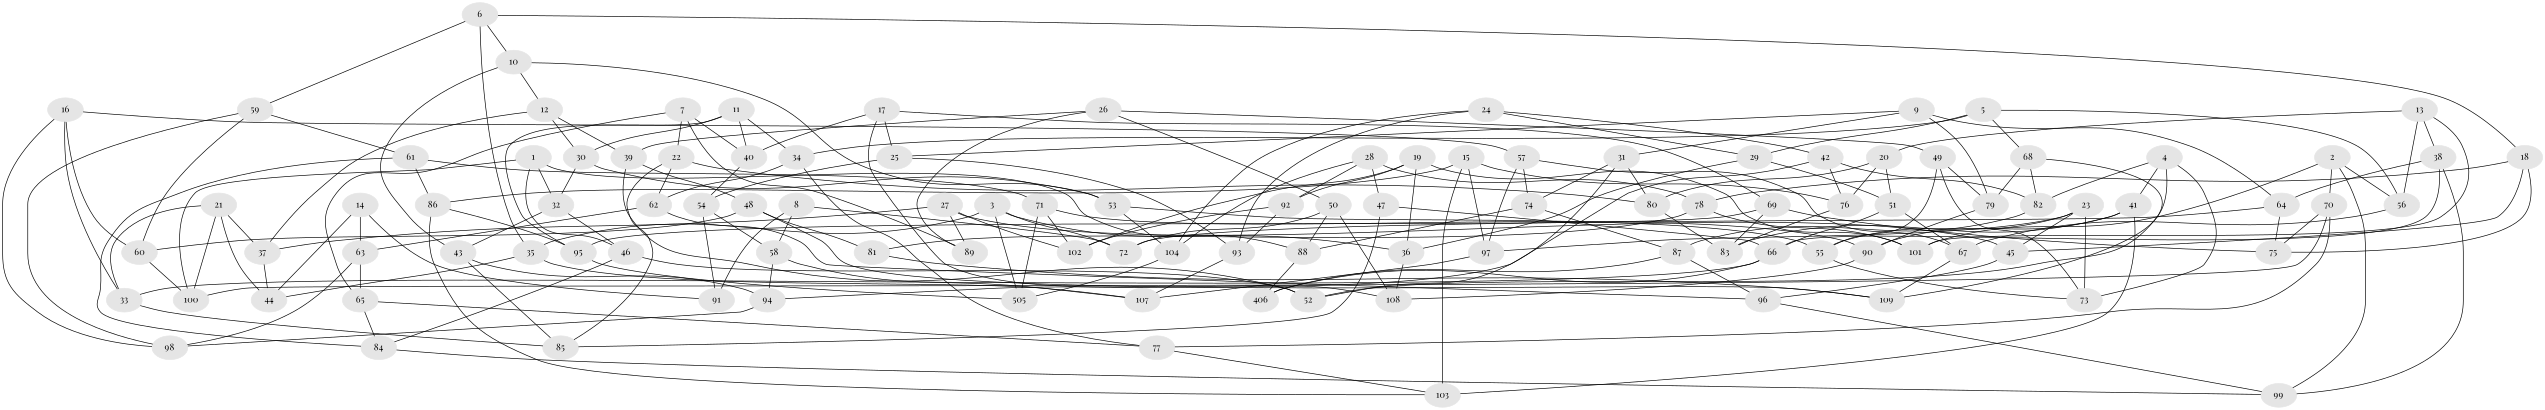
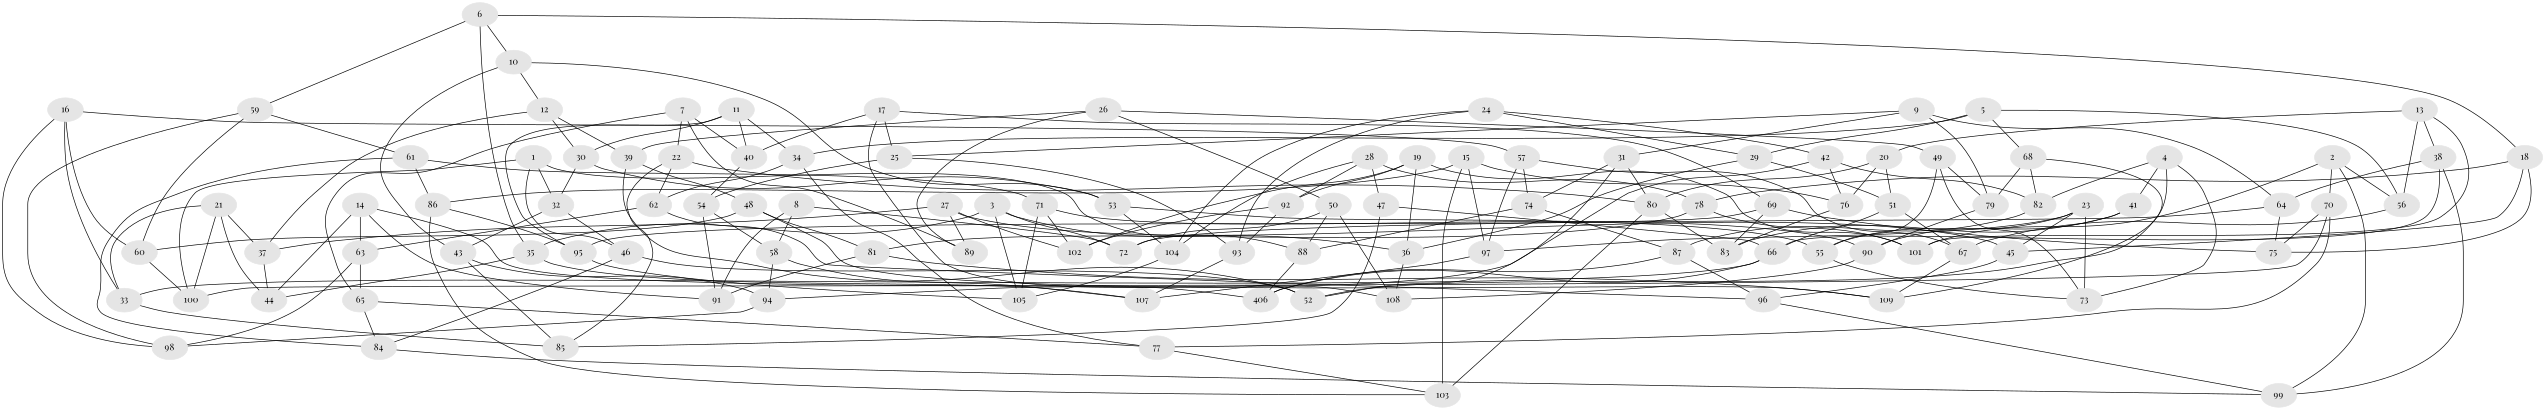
edge "81" -- "91": added
edge "14" -- "406": added
node "505": label "505" -> "105"
edge "41" -- "103": now "80" -- "103"
